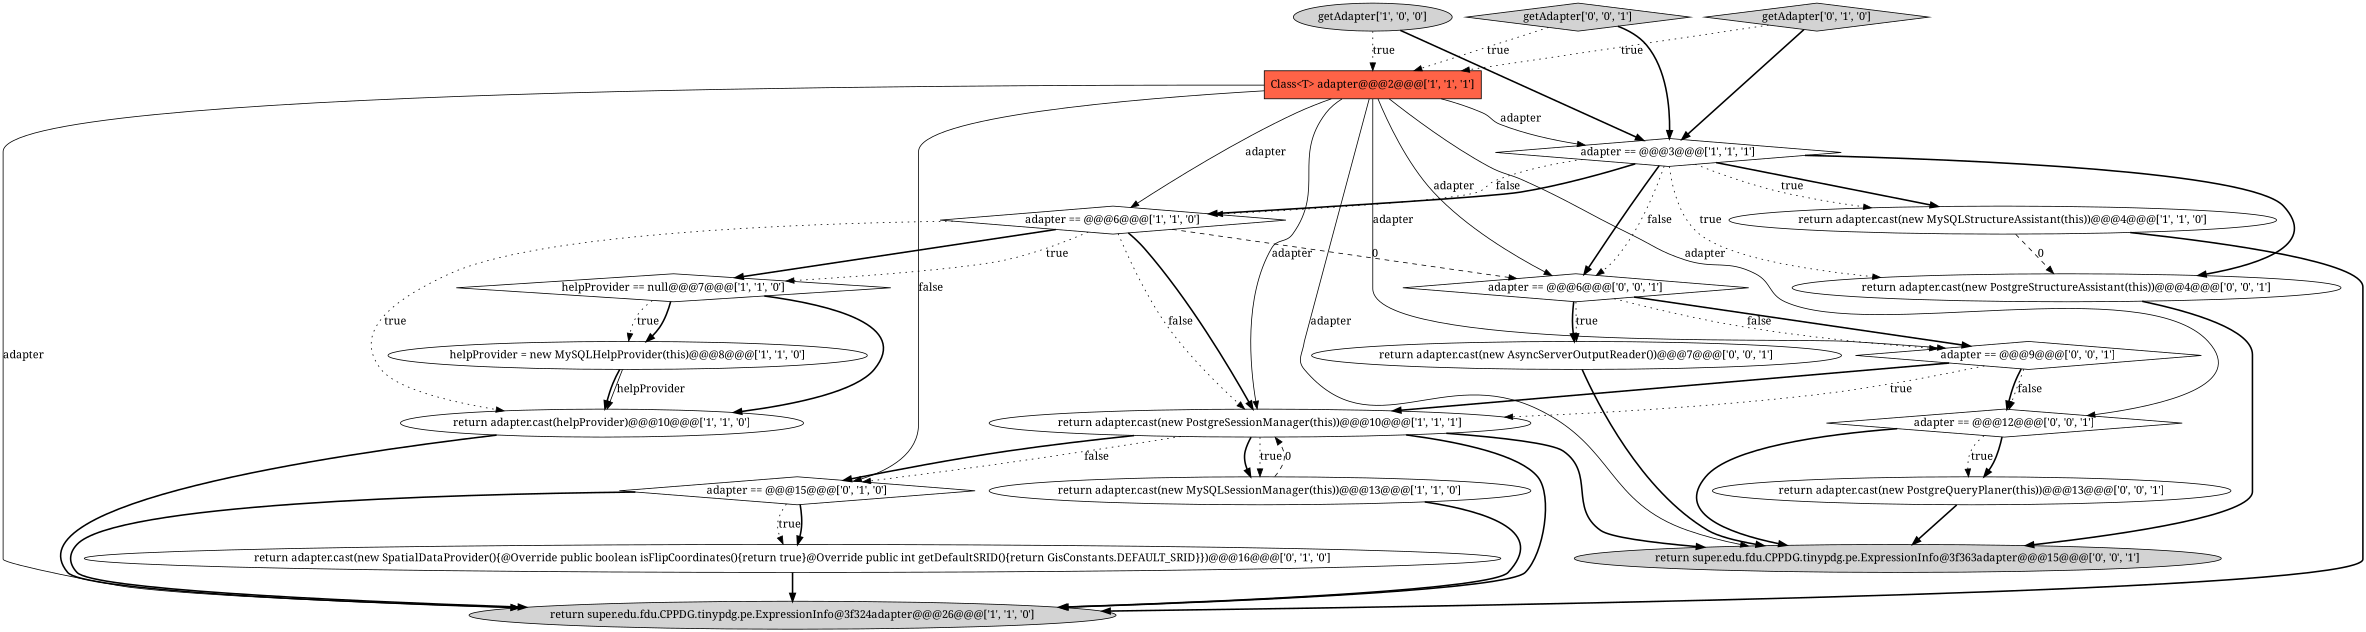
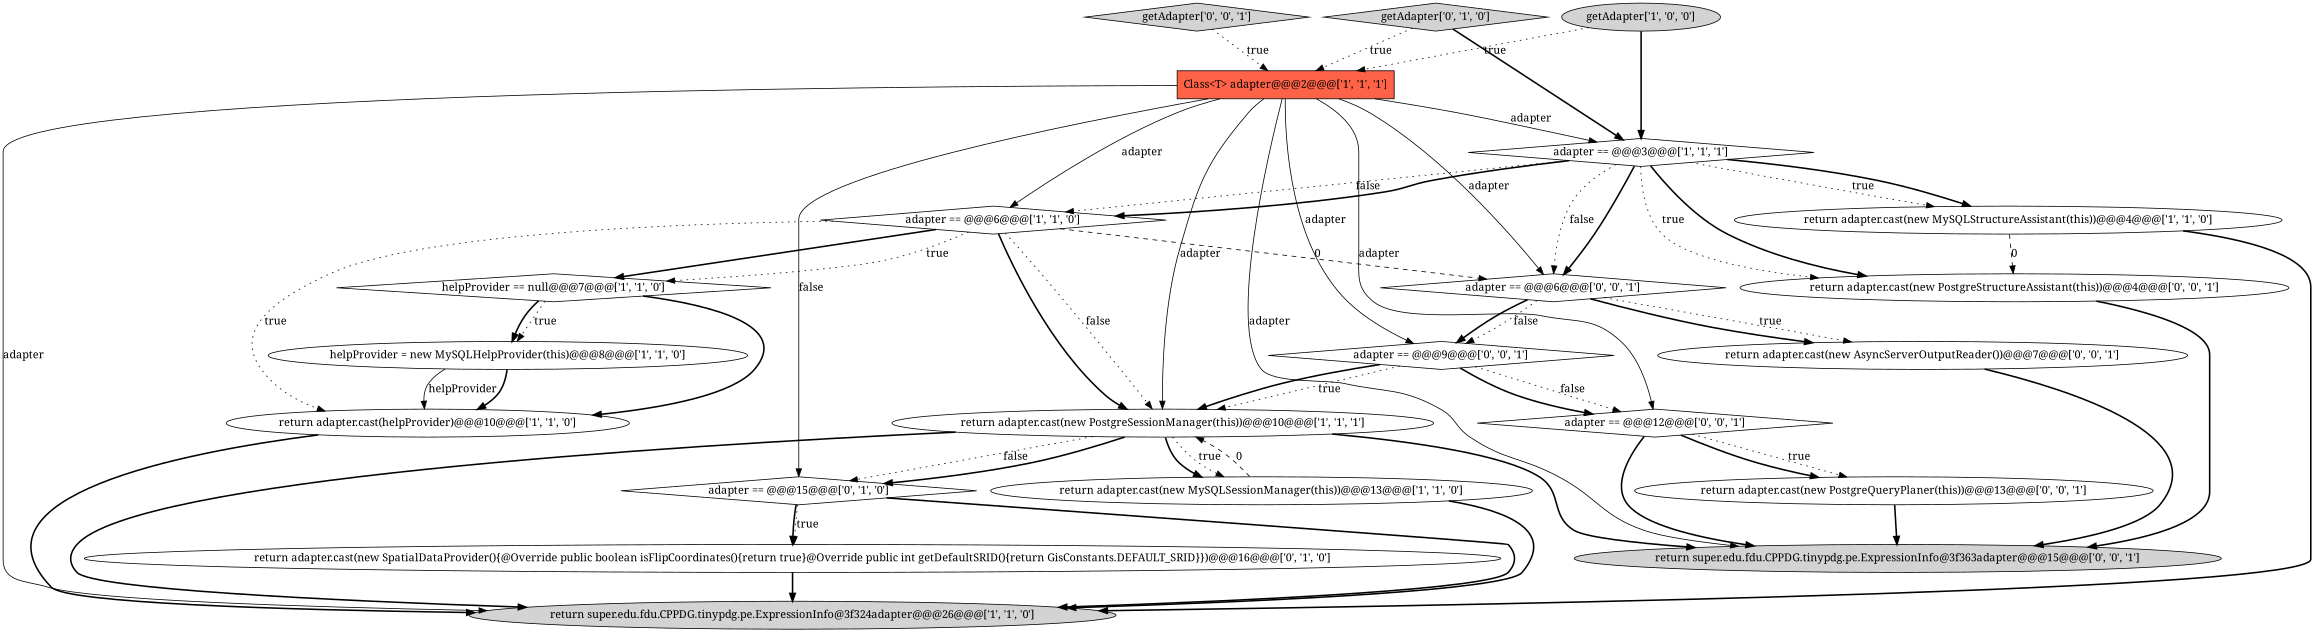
edge "getAdapter['0', '0', '1']" -> "adapter == @@@3@@@['1', '1', '1']": removed
